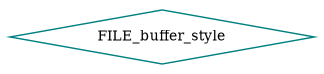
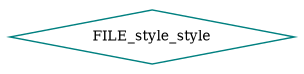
node "FILE_buffer_style": label "FILE_buffer_style" -> "FILE_style_style"
